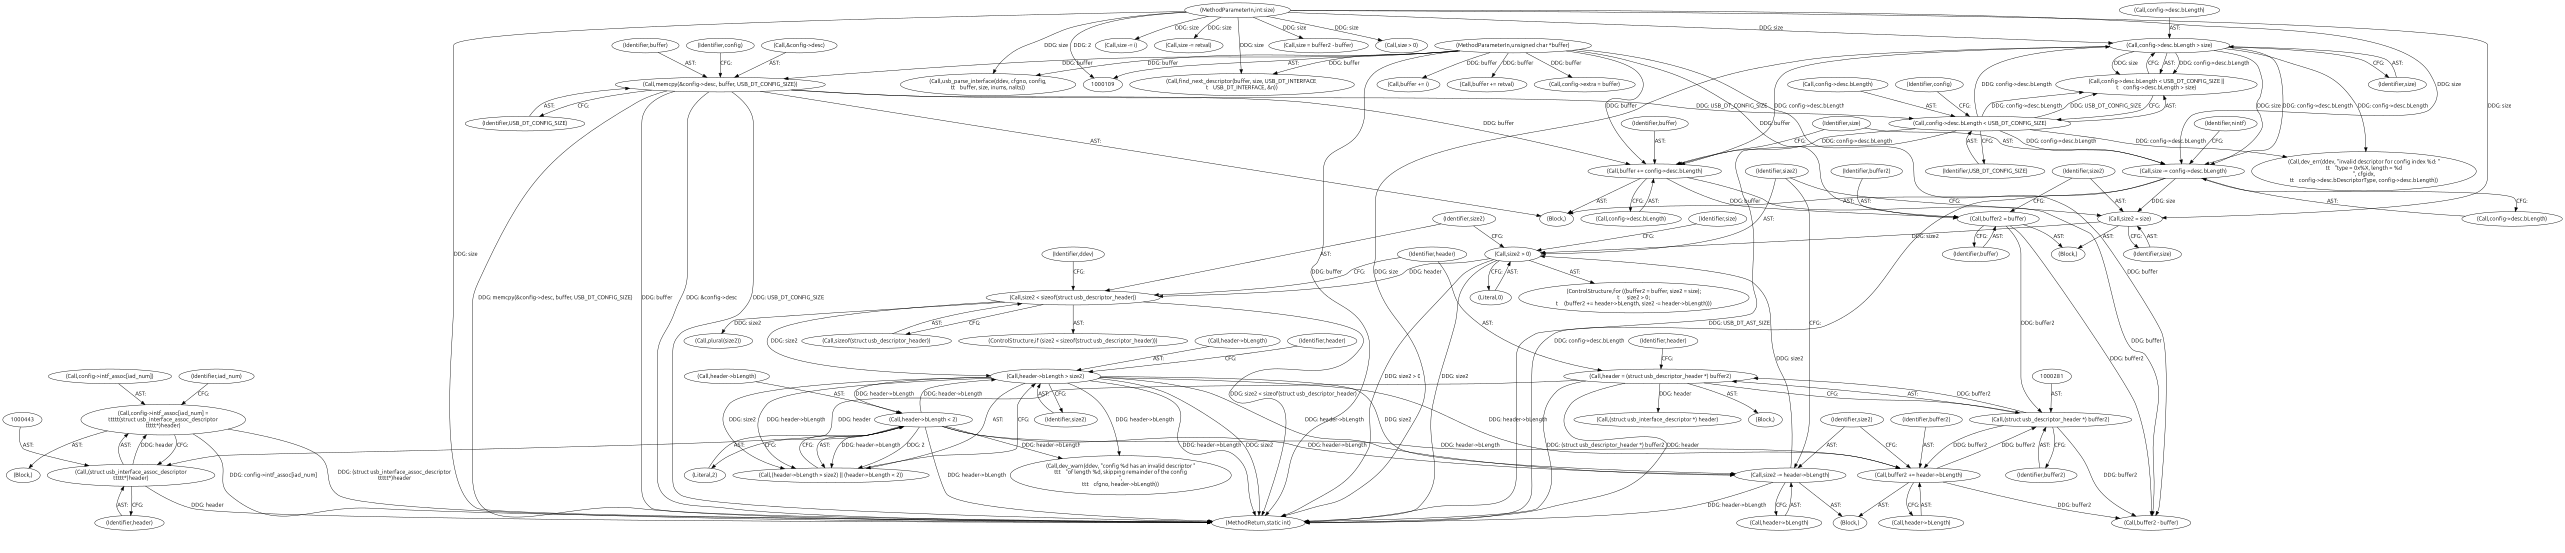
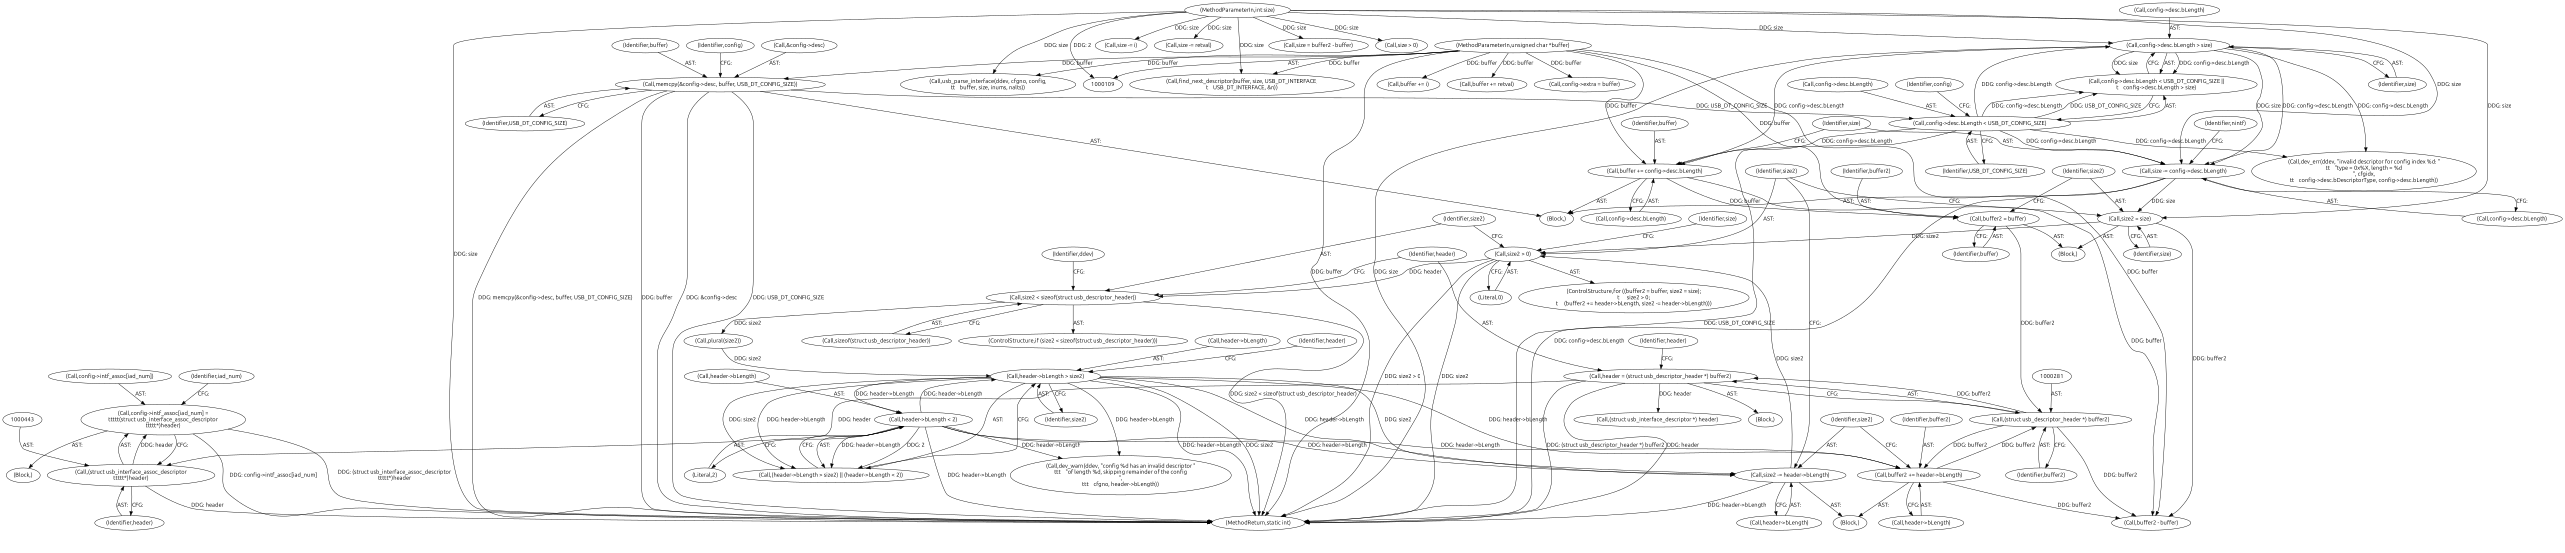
edge "(Call,memcpy(&config->desc, buffer, USB_DT_CONFIG_SIZE))" -> "(Call,buffer += config->desc.bLength)": removed, label "DDG: buffer"
edge "(Call,config->desc.bLength < USB_DT_CONFIG_SIZE)" -> "(MethodReturn,static int)": label "DDG: USB_DT_AST_SIZE" -> "DDG: USB_DT_CONFIG_SIZE"
edge "(Call,size2 < sizeof(struct usb_descriptor_header))" -> "(Call,header->bLength > size2)": now "(Call,plural(size2))" -> "(Call,header->bLength > size2)"
edge "(Call,buffer2 = buffer)" -> "(Call,buffer2 - buffer)": now "(Call,size2 = size)" -> "(Call,buffer2 - buffer)"
